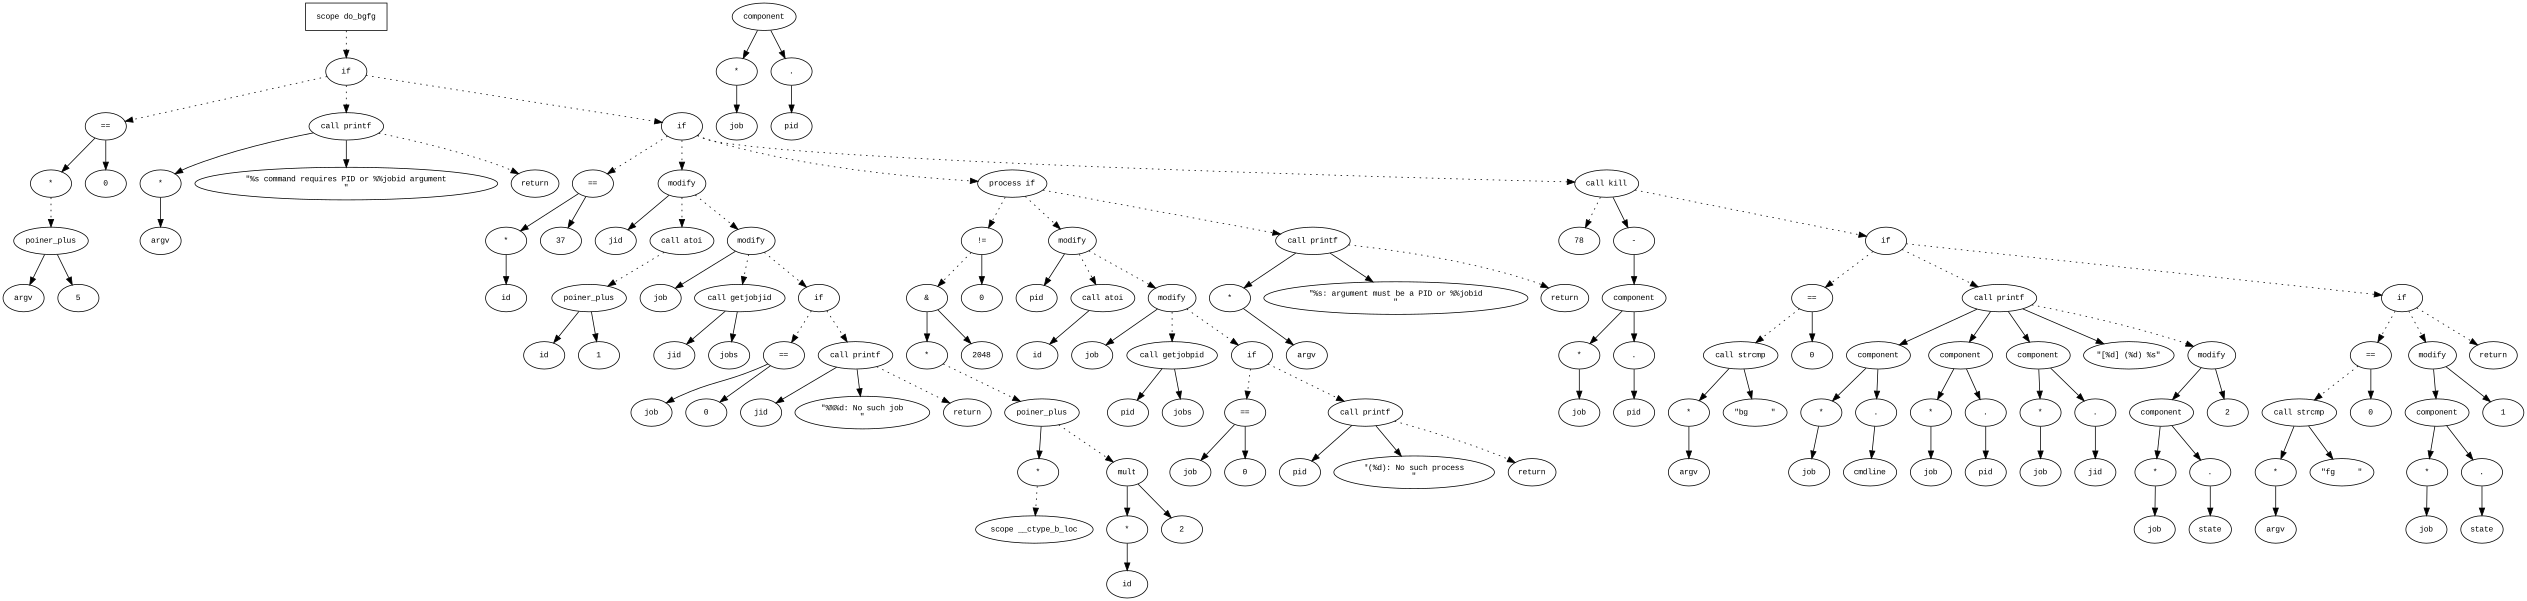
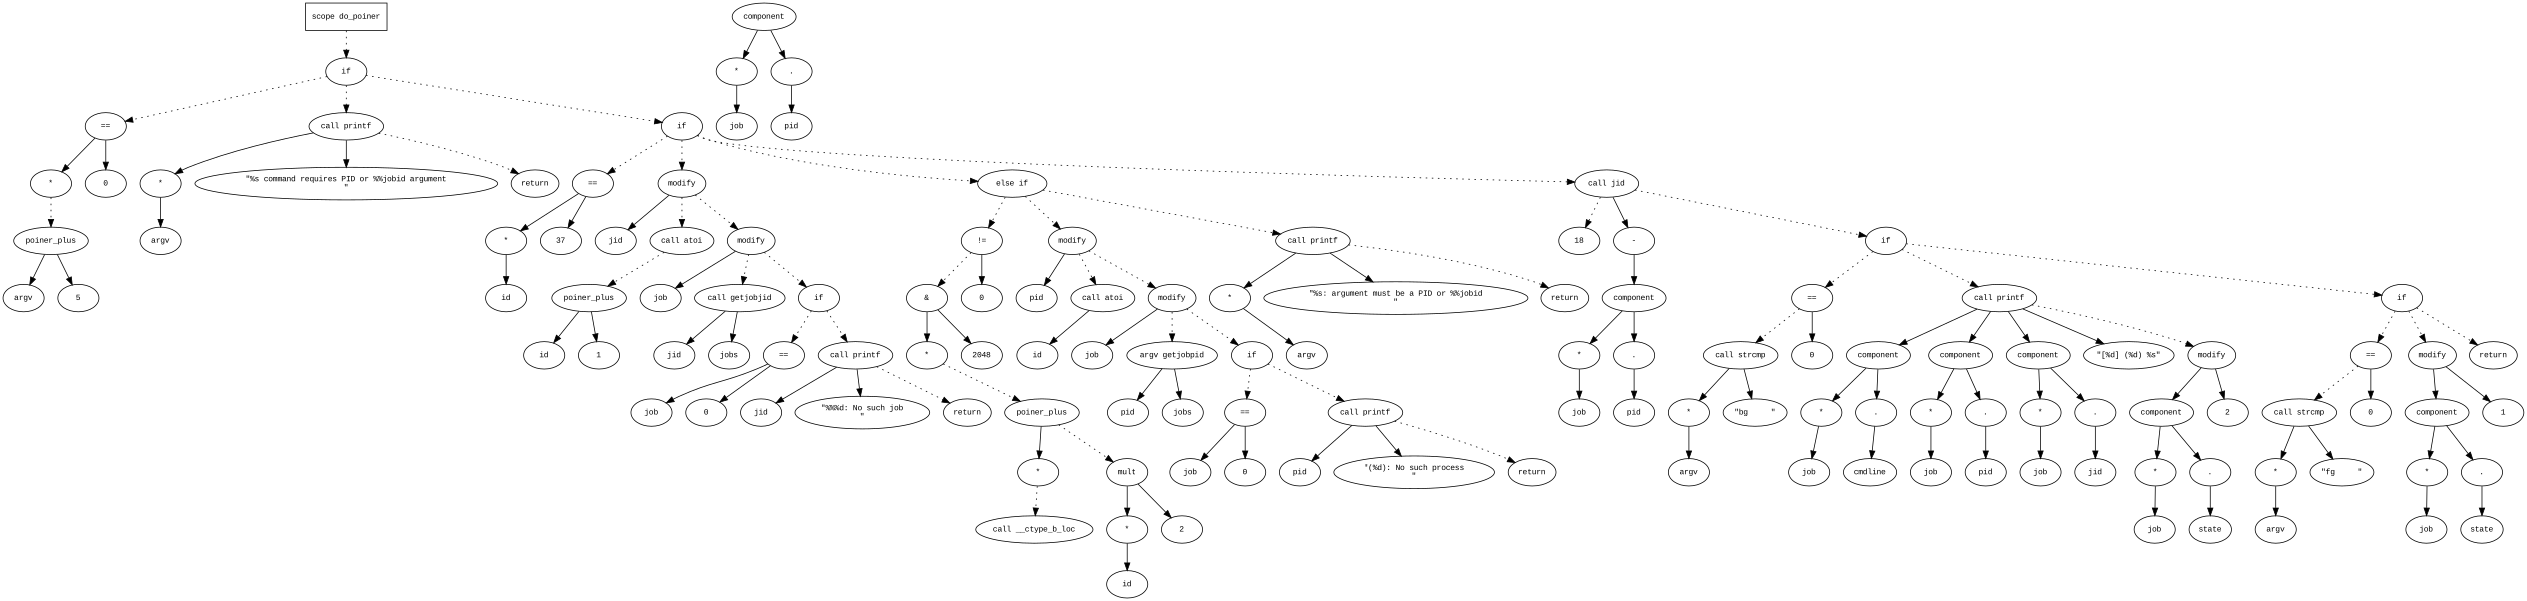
node "scope do_bgfg": label "scope do_bgfg" -> "scope do_poiner"
node "process if": label "process if" -> "else if"
node "call kill": label "call kill" -> "call jid"
node "78": label "78" -> "18"
node "call getjobpid": label "call getjobpid" -> "argv getjobpid"
node "scope __ctype_b_loc": label "scope __ctype_b_loc" -> "call __ctype_b_loc"
